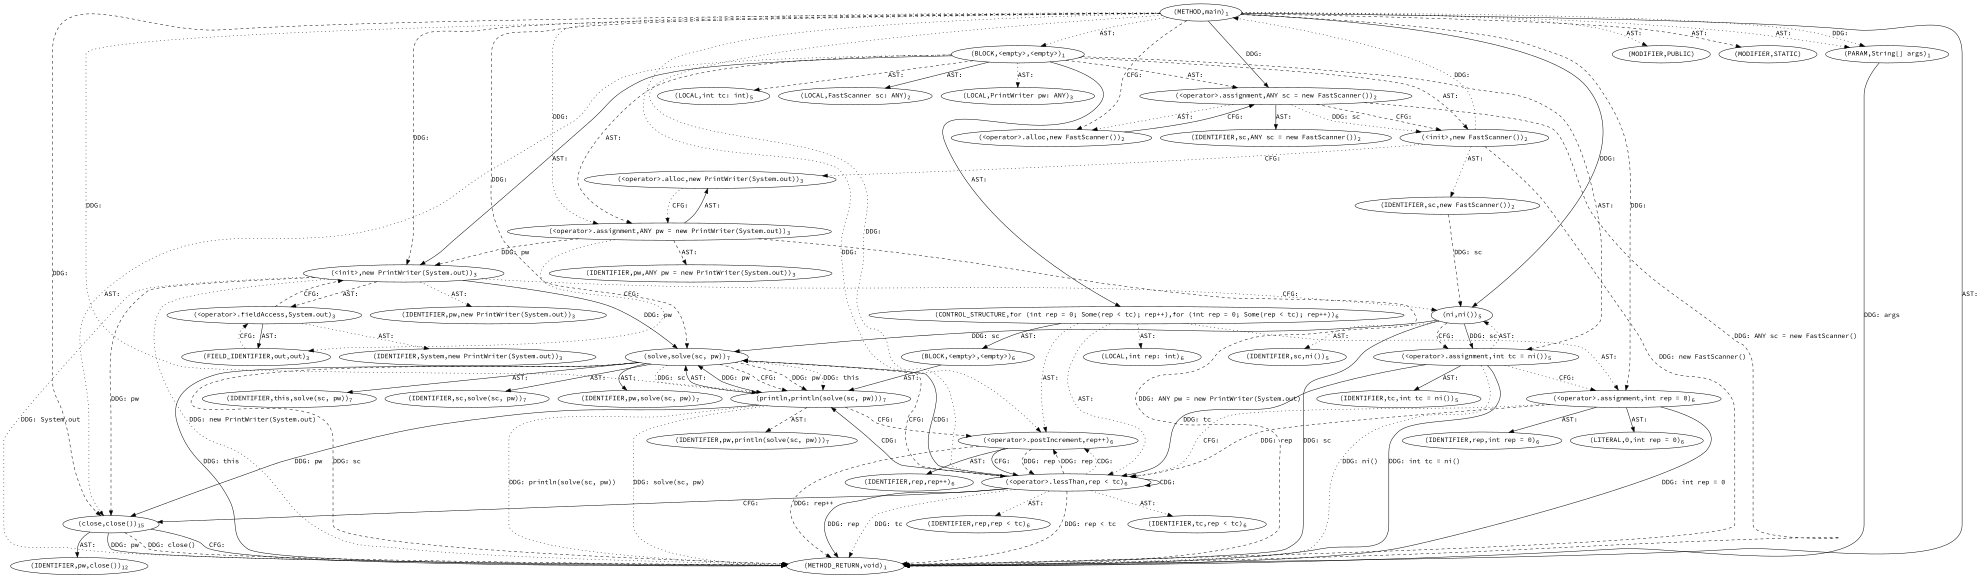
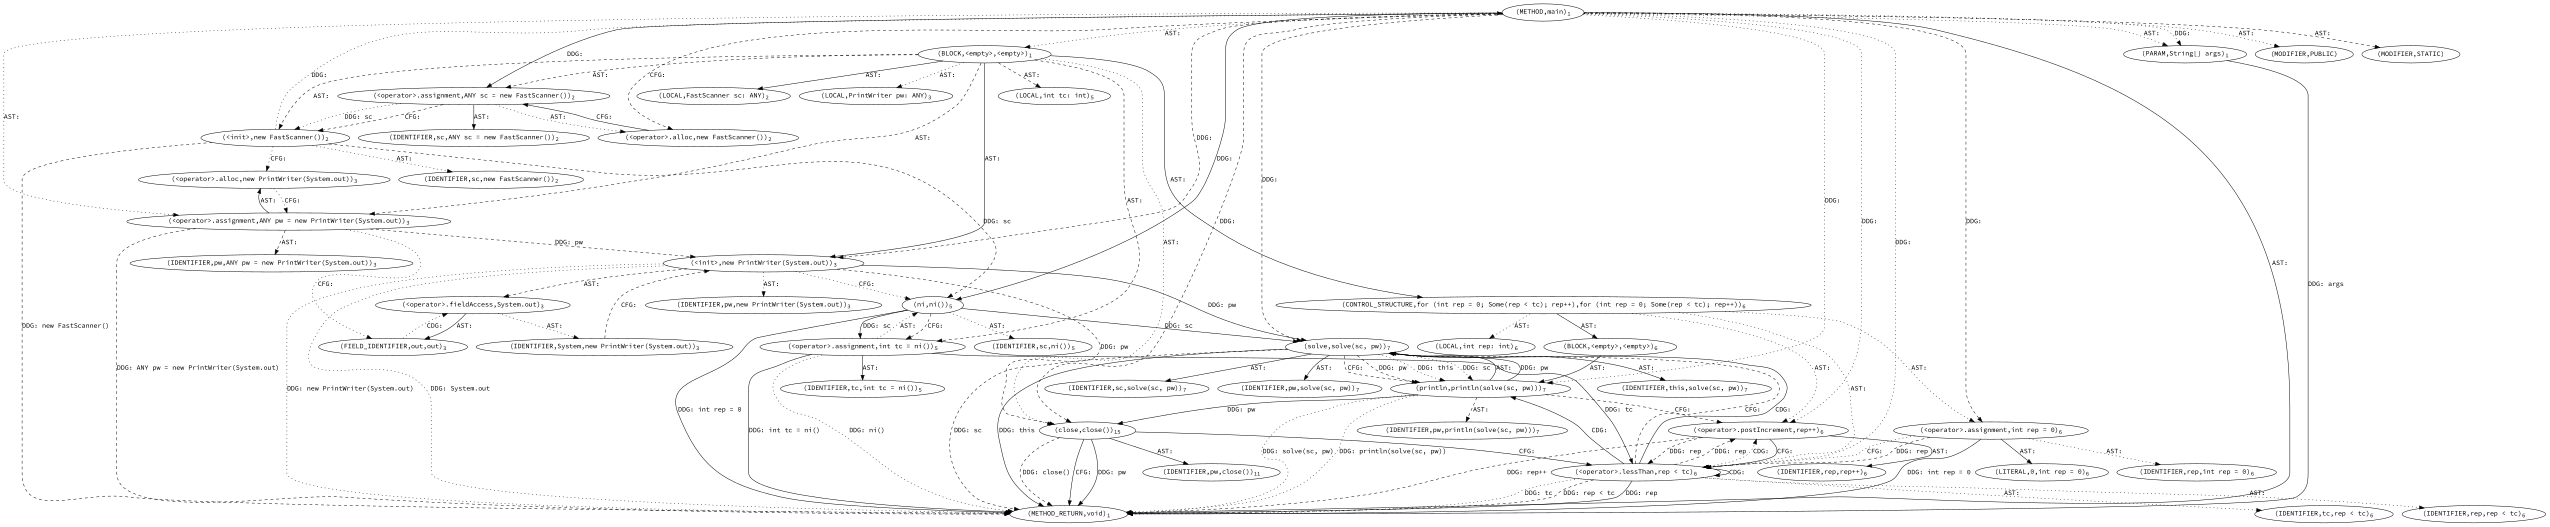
edge "(METHOD,main)" -> "(<operator>.assignment,ANY pw = new PrintWriter(System.out))": label "DDG: " -> "AST: "
edge "(IDENTIFIER,sc,new FastScanner())" -> "(ni,ni())": now "(<init>,new FastScanner())" -> "(ni,ni())"
edge "(<operator>.fieldAccess,System.out)" -> "(<init>,new PrintWriter(System.out))": now "(IDENTIFIER,System,new PrintWriter(System.out))" -> "(<init>,new PrintWriter(System.out))"
edge "(FIELD_IDENTIFIER,out,out)" -> "(<operator>.fieldAccess,System.out)": label "CFG: " -> "CDG: "
edge "(<operator>.assignment,int tc = ni())" -> "(<operator>.assignment,int rep = 0)": removed, label "CFG:"
edge "(<operator>.assignment,int rep = 0)" -> "(IDENTIFIER,rep,int rep = 0)": style solid -> dotted
edge "(ni,ni())" -> "(METHOD_RETURN,void)": label "DDG: sc" -> "DDG: int rep = 0"
edge "(<operator>.lessThan,rep < tc)" -> "(close,close())": reversed
edge "(<operator>.assignment,ANY sc = new FastScanner())" -> "(METHOD_RETURN,void)": removed, label "DDG: ANY sc = new FastScanner()"
node "(IDENTIFIER,pw,close())": text "12" -> "11"
